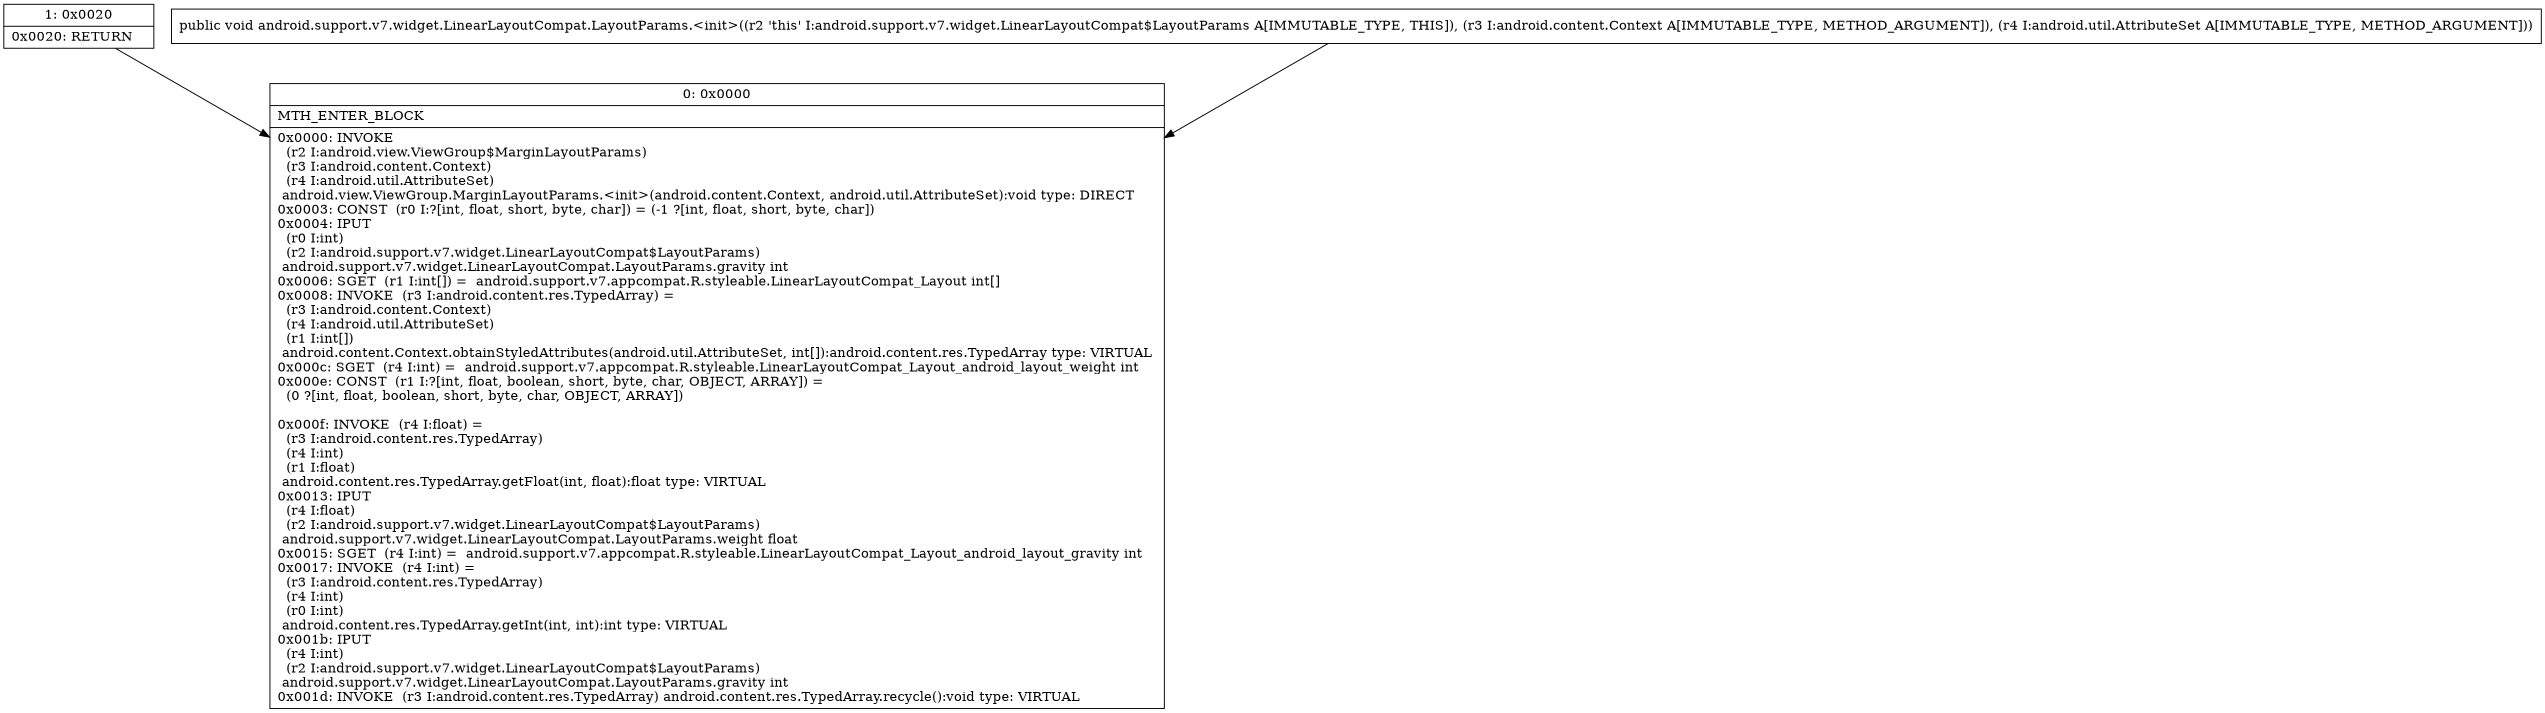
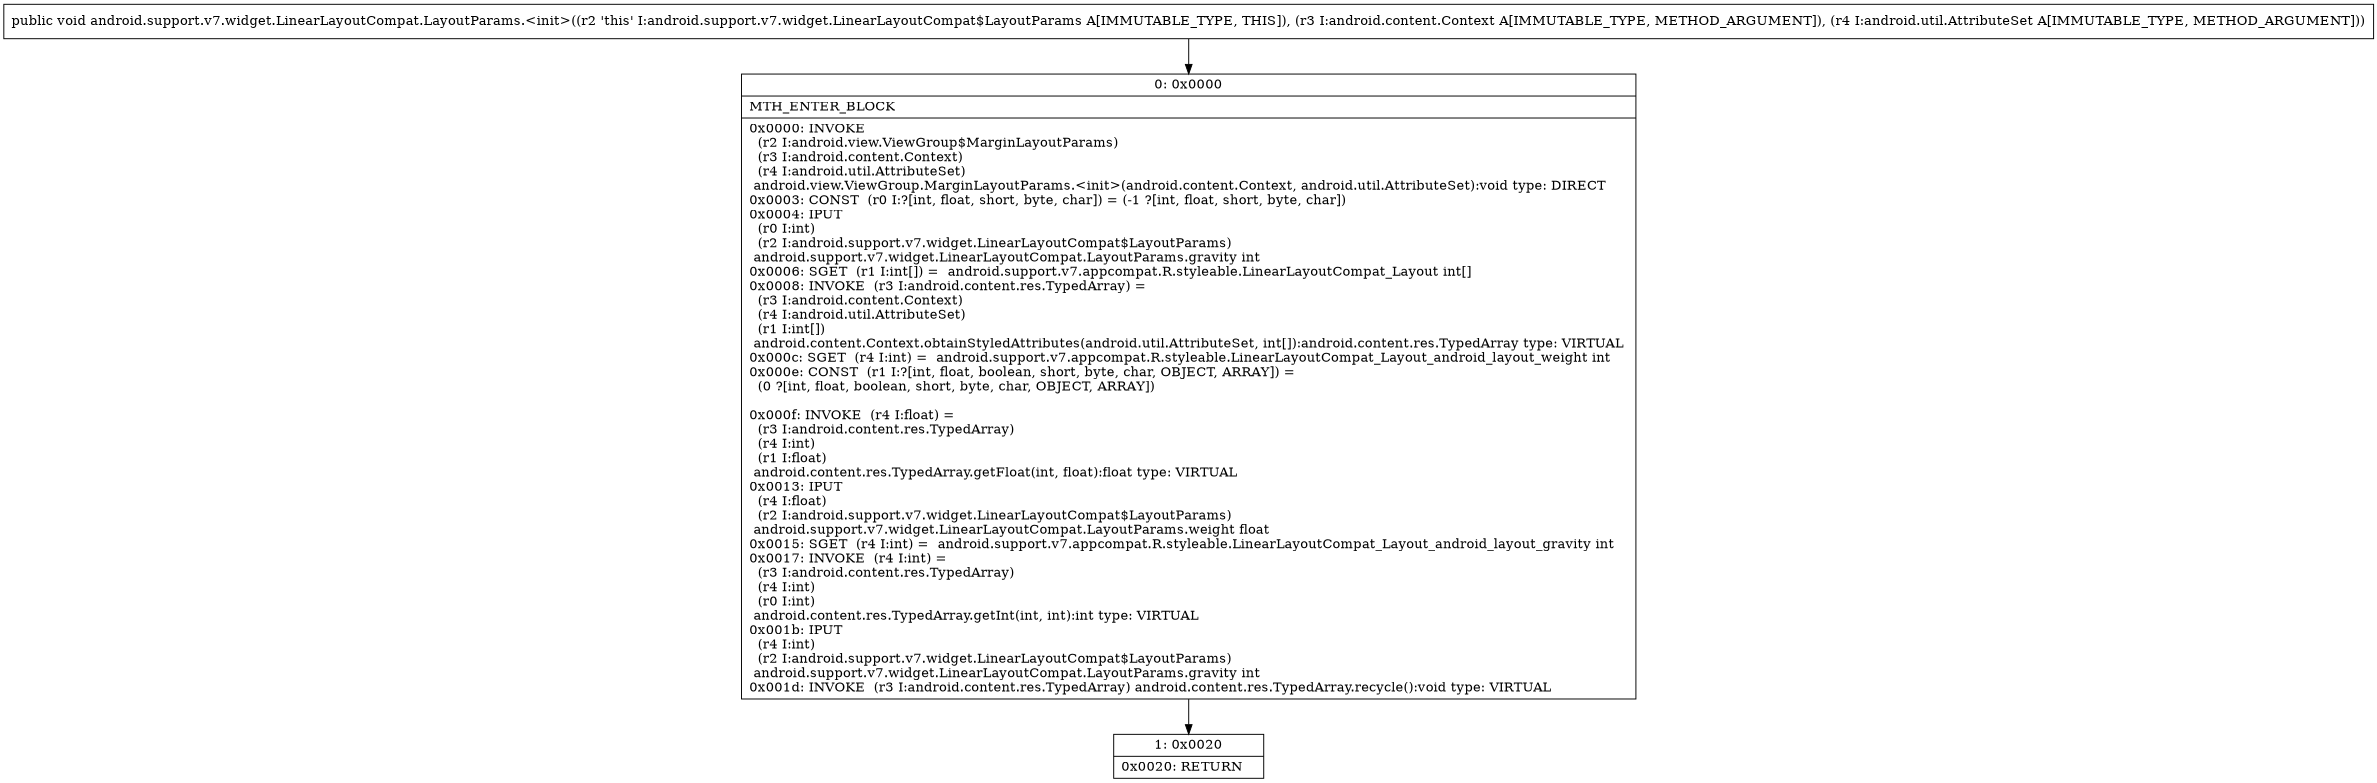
edge "1: 0x0020" -> "0: 0x0000": reversed
